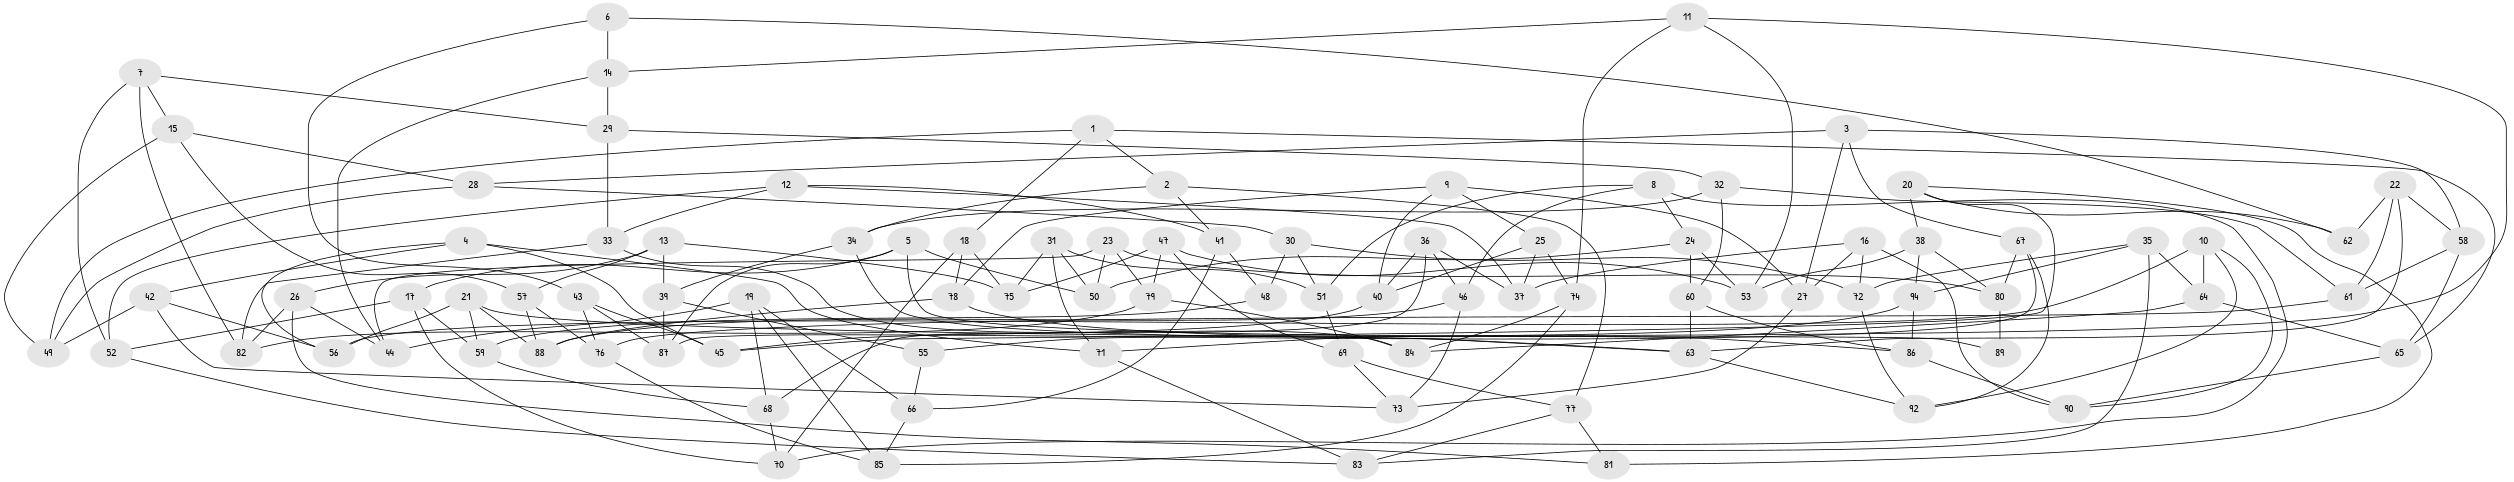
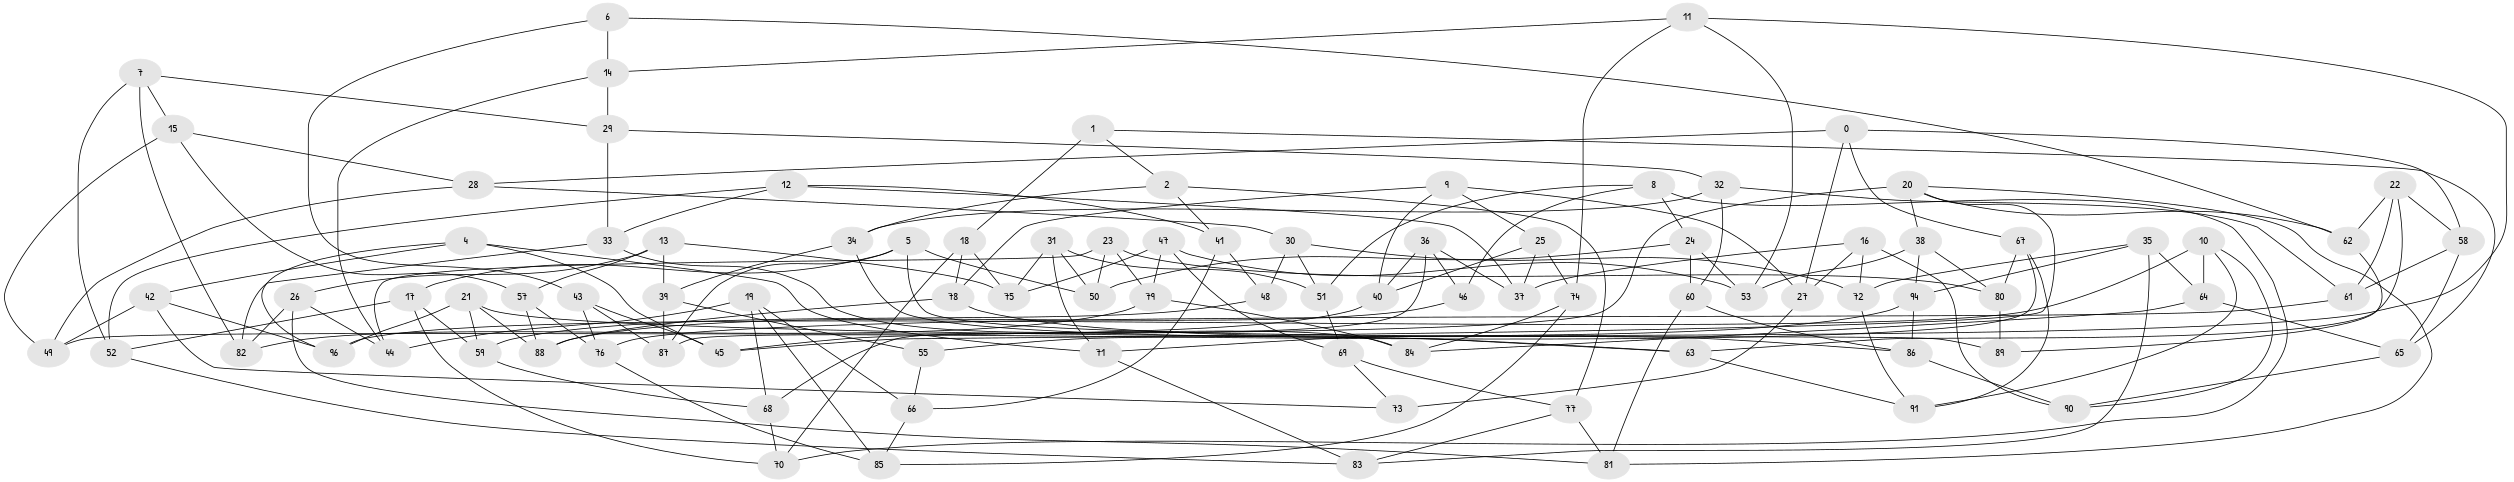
node "3": label "3" -> "0"
edge "1" -- "49": now "20" -- "49"
edge "60" -- "63": now "60" -- "81"
edge "62" -- "89": added
node "56": label "56" -> "96"
edge "46" -- "73": removed
node "92": label "92" -> "91"
